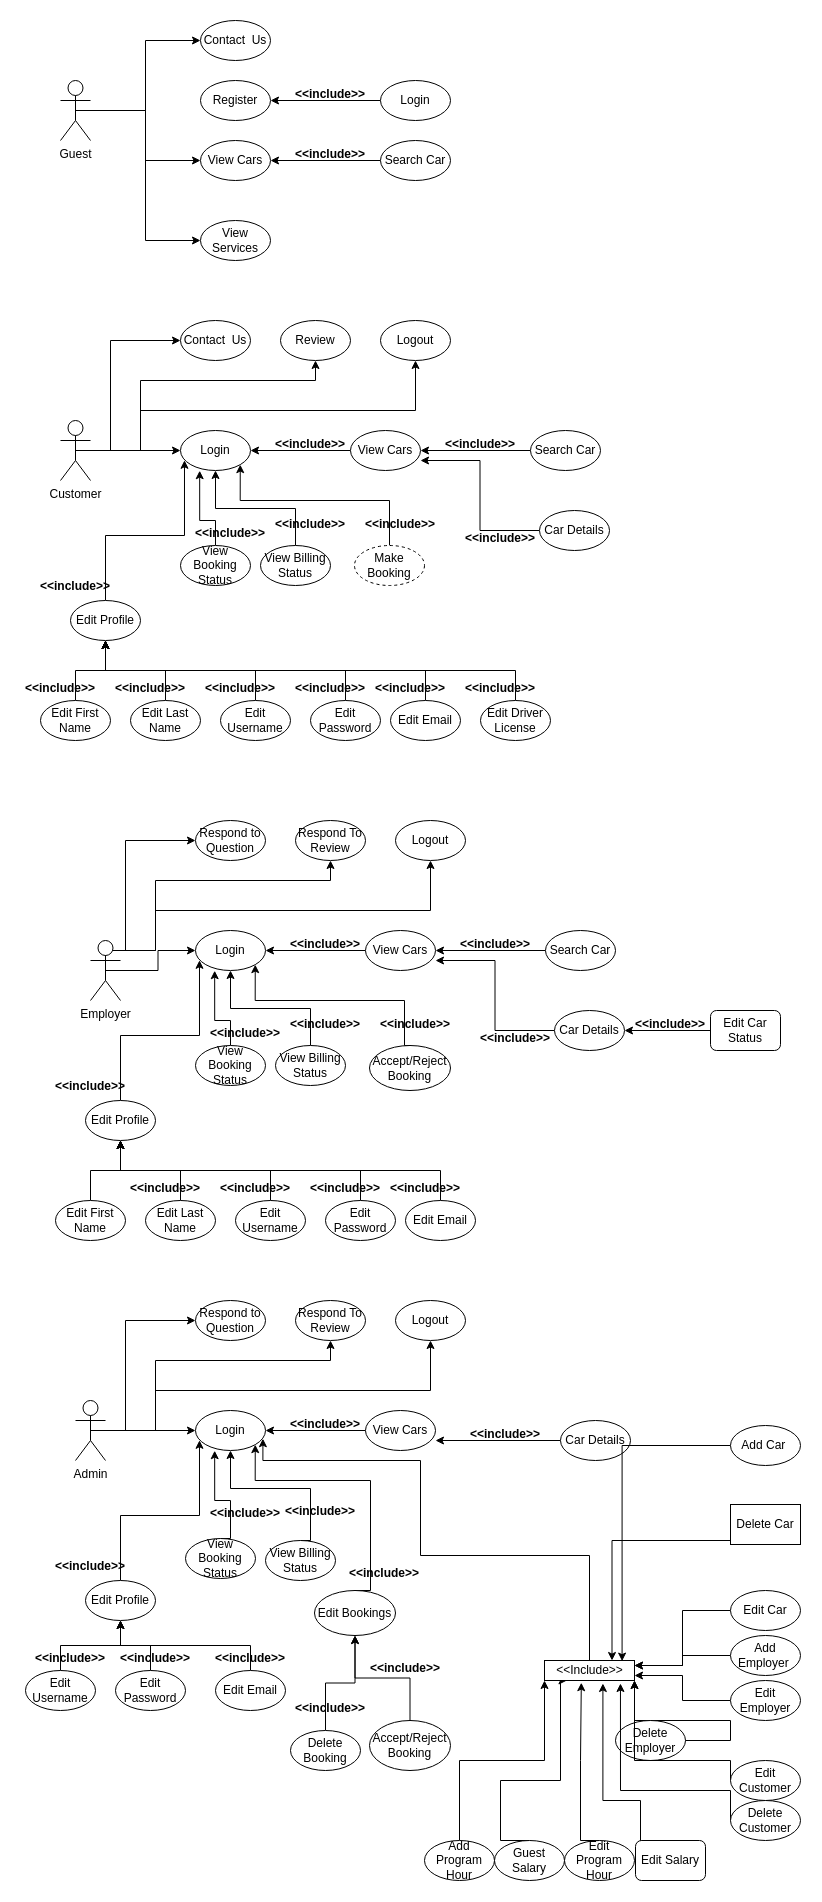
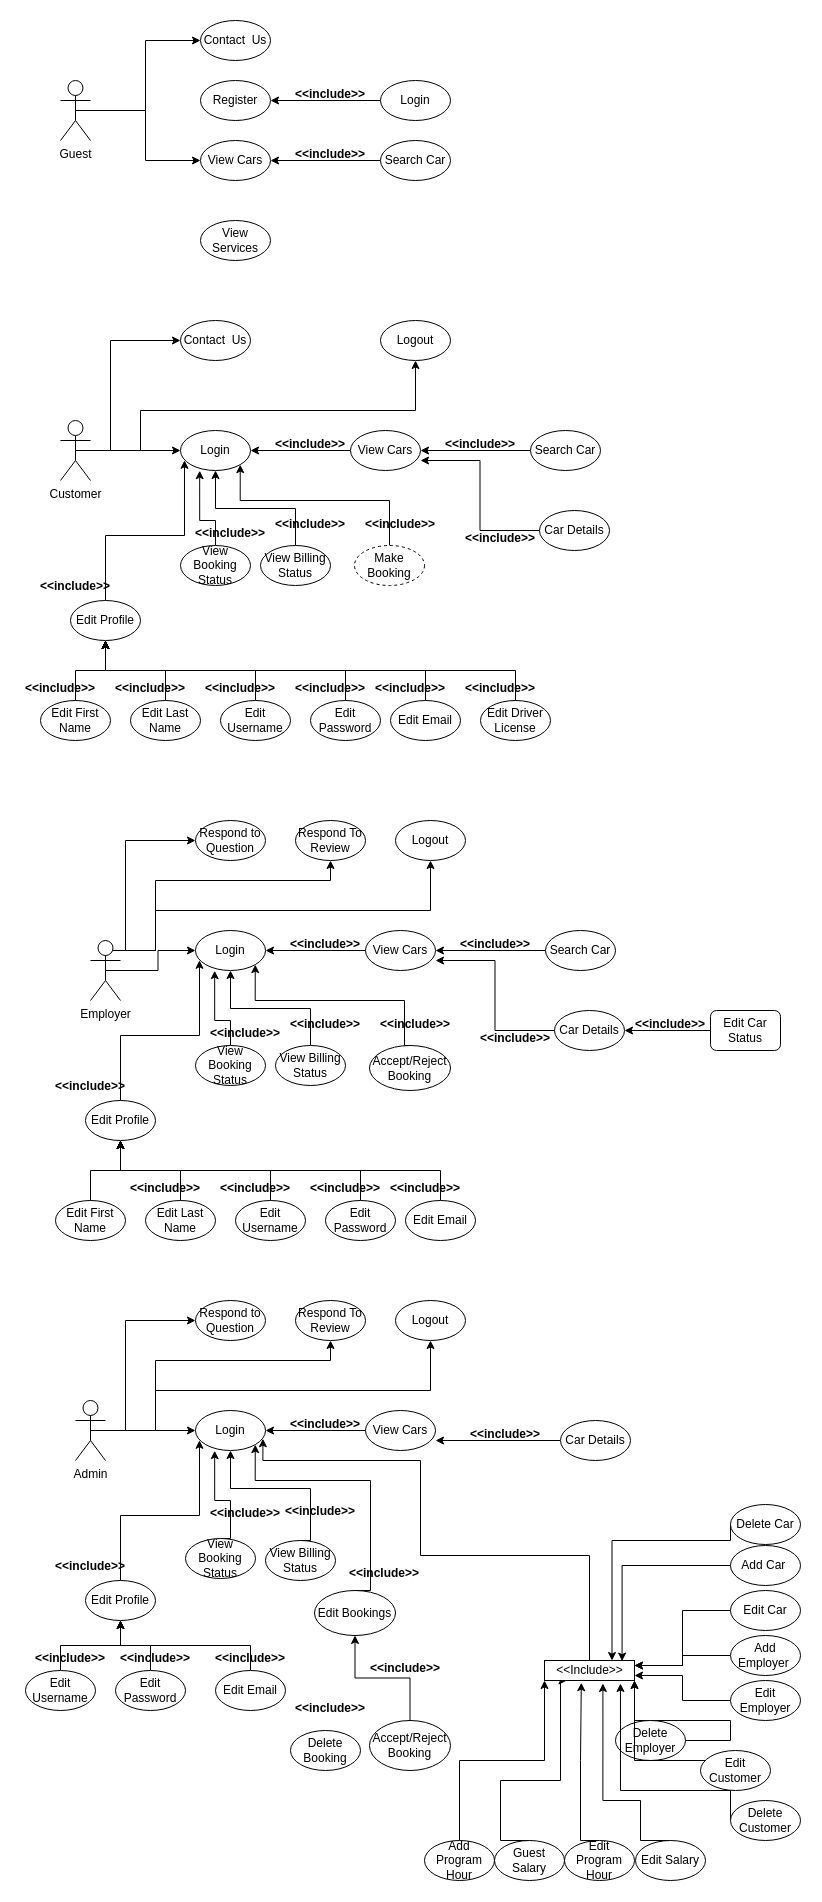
edge "Guest" -> "View Services": removed
node "Review": removed
edge "Customer" -> "Review": removed
node "Add Car": moved (766, 1446) -> (766, 1566)
node "Delete Car": shape rectangle -> ellipse
edge "Delete Booking" -> "Edit Bookings": removed
node "Edit Customer": moved (766, 1781) -> (736, 1771)
node "Edit Salary": shape rounded rectangle -> ellipse
